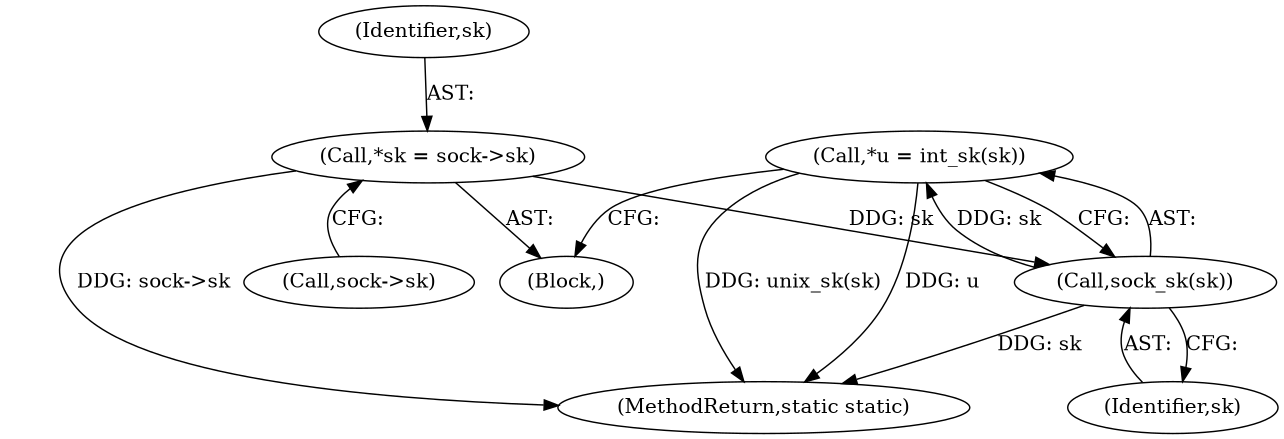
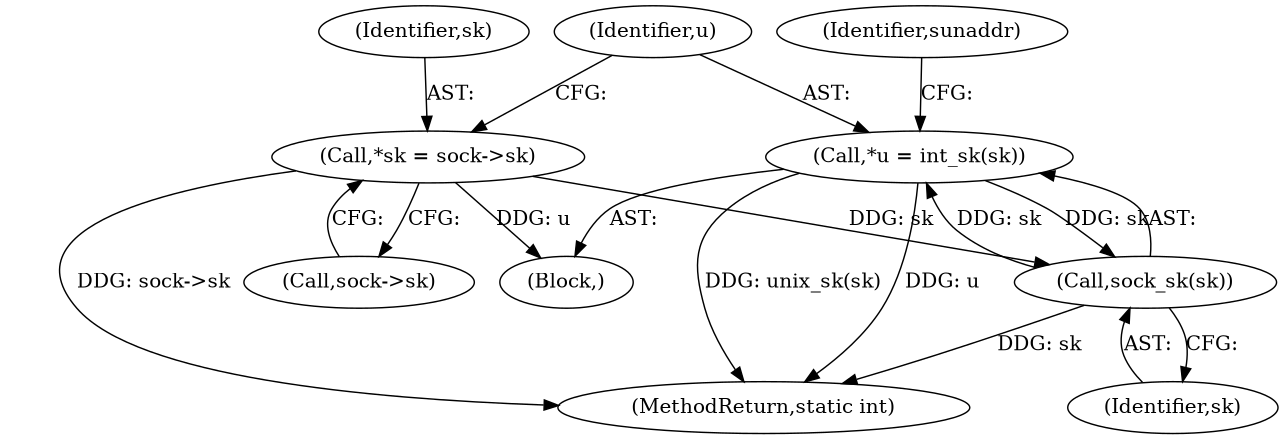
node "(Identifier,u)": added
node "(Identifier,sunaddr)": added
edge "(Call,*sk = sock->sk)" -> "(Call,sock->sk)": added, label "CFG:"
edge "(Call,*sk = sock->sk)" -> "(Block,)": label "AST: " -> "DDG: u"
edge "(Call,*u = int_sk(sk))" -> "(Block,)": label "CFG: " -> "AST: "
edge "(Call,*u = int_sk(sk))" -> "(Call,sock_sk(sk))": label "CFG: " -> "DDG: sk"
node "(MethodReturn,static static)": label "(MethodReturn,static static)" -> "(MethodReturn,static int)"
